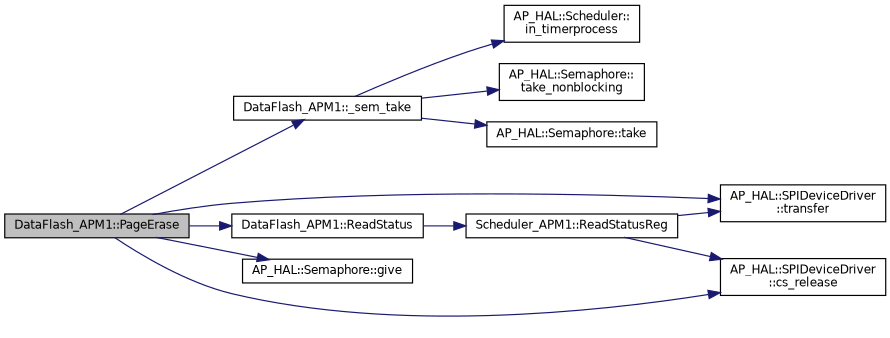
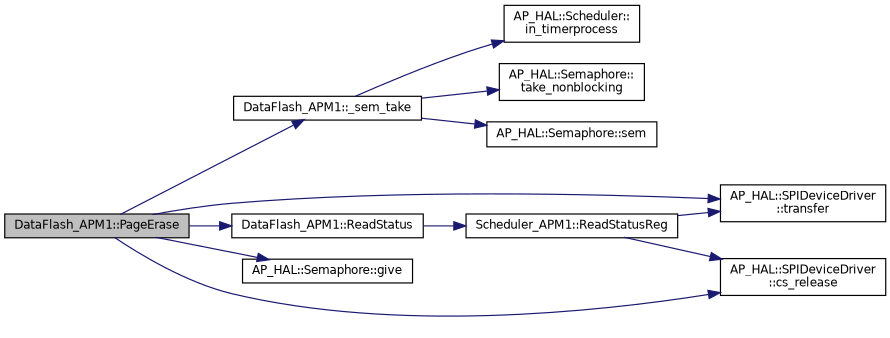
node "AP_HAL::Semaphore::take": label "AP_HAL::Semaphore::take" -> "AP_HAL::Semaphore::sem"
